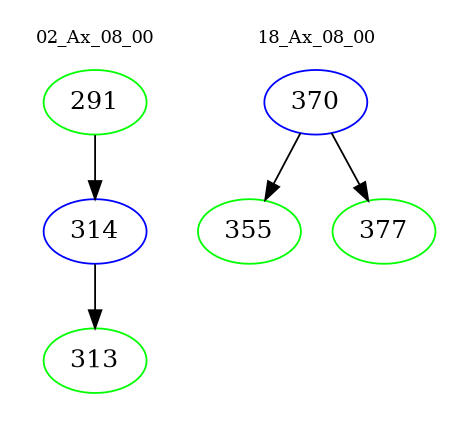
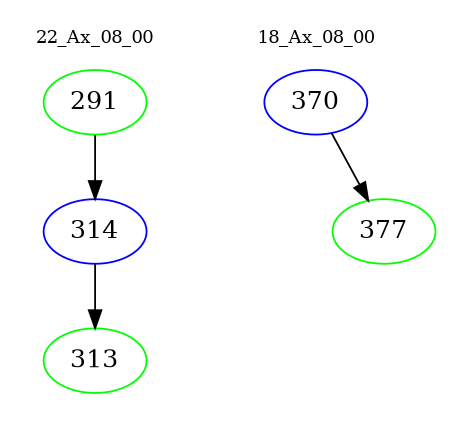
cluster "02_Ax_08_00": label "02_Ax_08_00" -> "22_Ax_08_00"
node "355": removed
